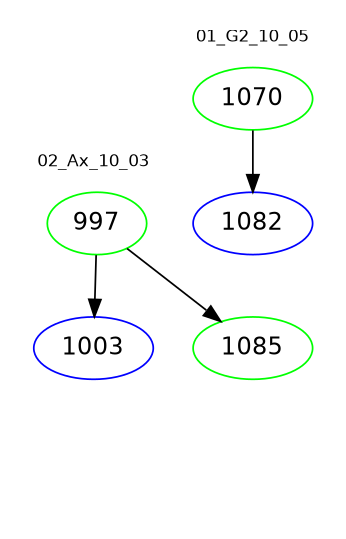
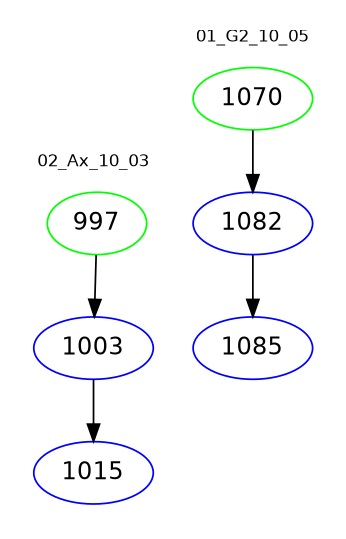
edge "997" -> "1085": now "1082" -> "1085"
node "1085": color green -> blue
node "1015": added
